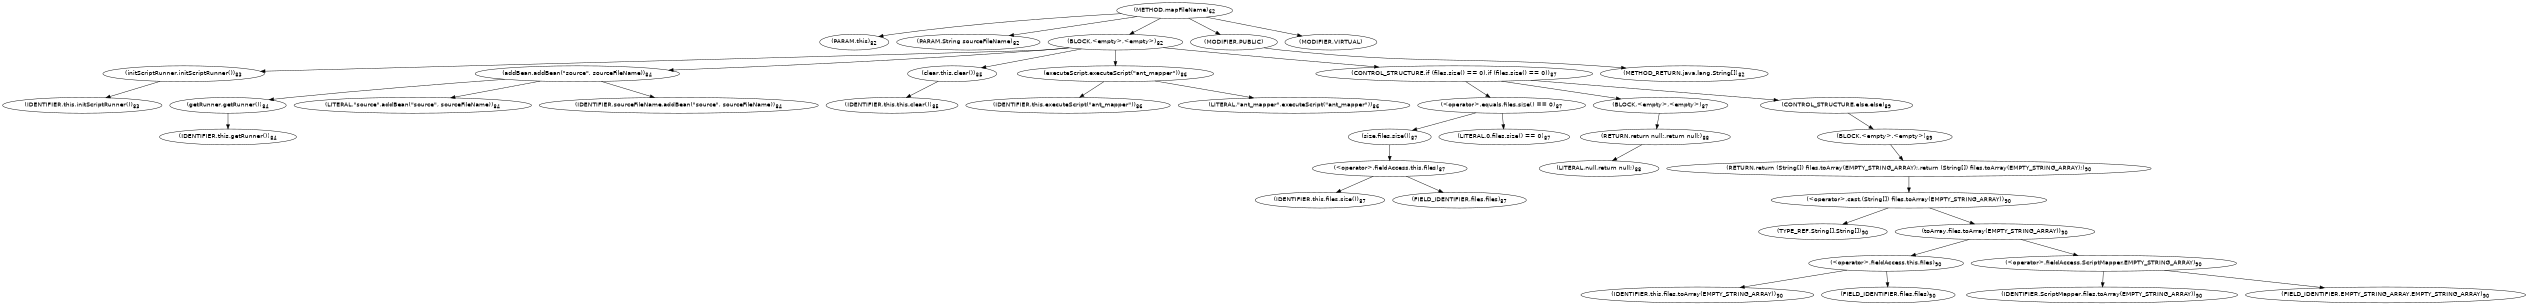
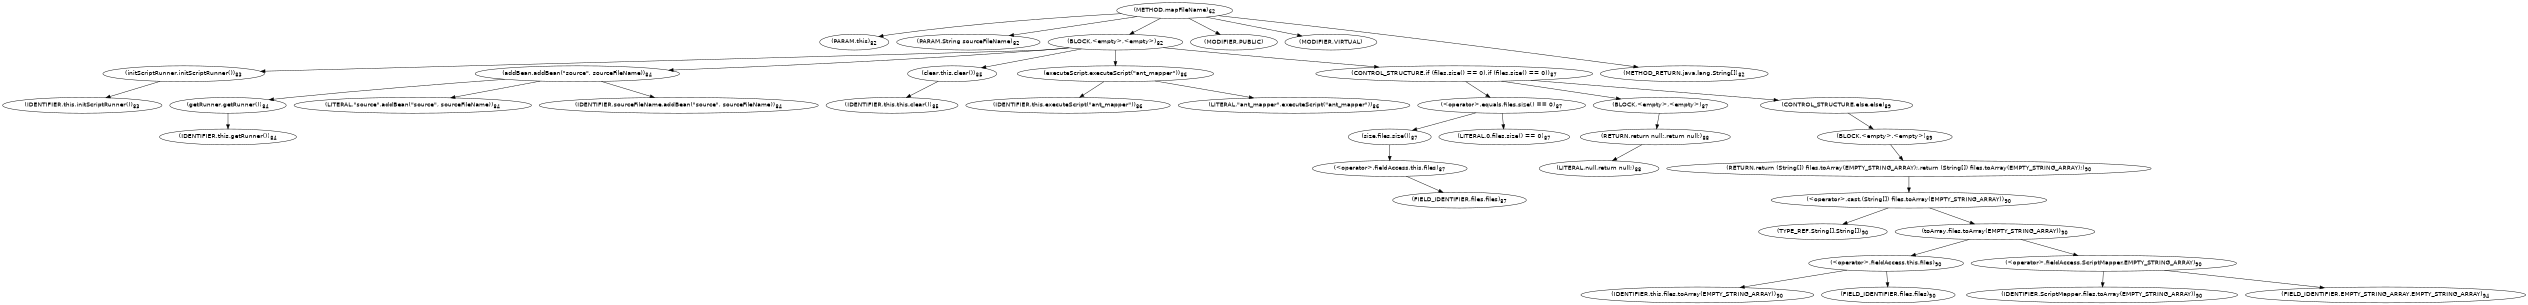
edge "(MODIFIER,PUBLIC)" -> "(METHOD_RETURN,java.lang.String[])": now "(METHOD,mapFileName)" -> "(METHOD_RETURN,java.lang.String[])"
node "(IDENTIFIER,this,files.size())": removed
node "(FIELD_IDENTIFIER,EMPTY_STRING_ARRAY,EMPTY_STRING_ARRAY)": text "90" -> "94"
